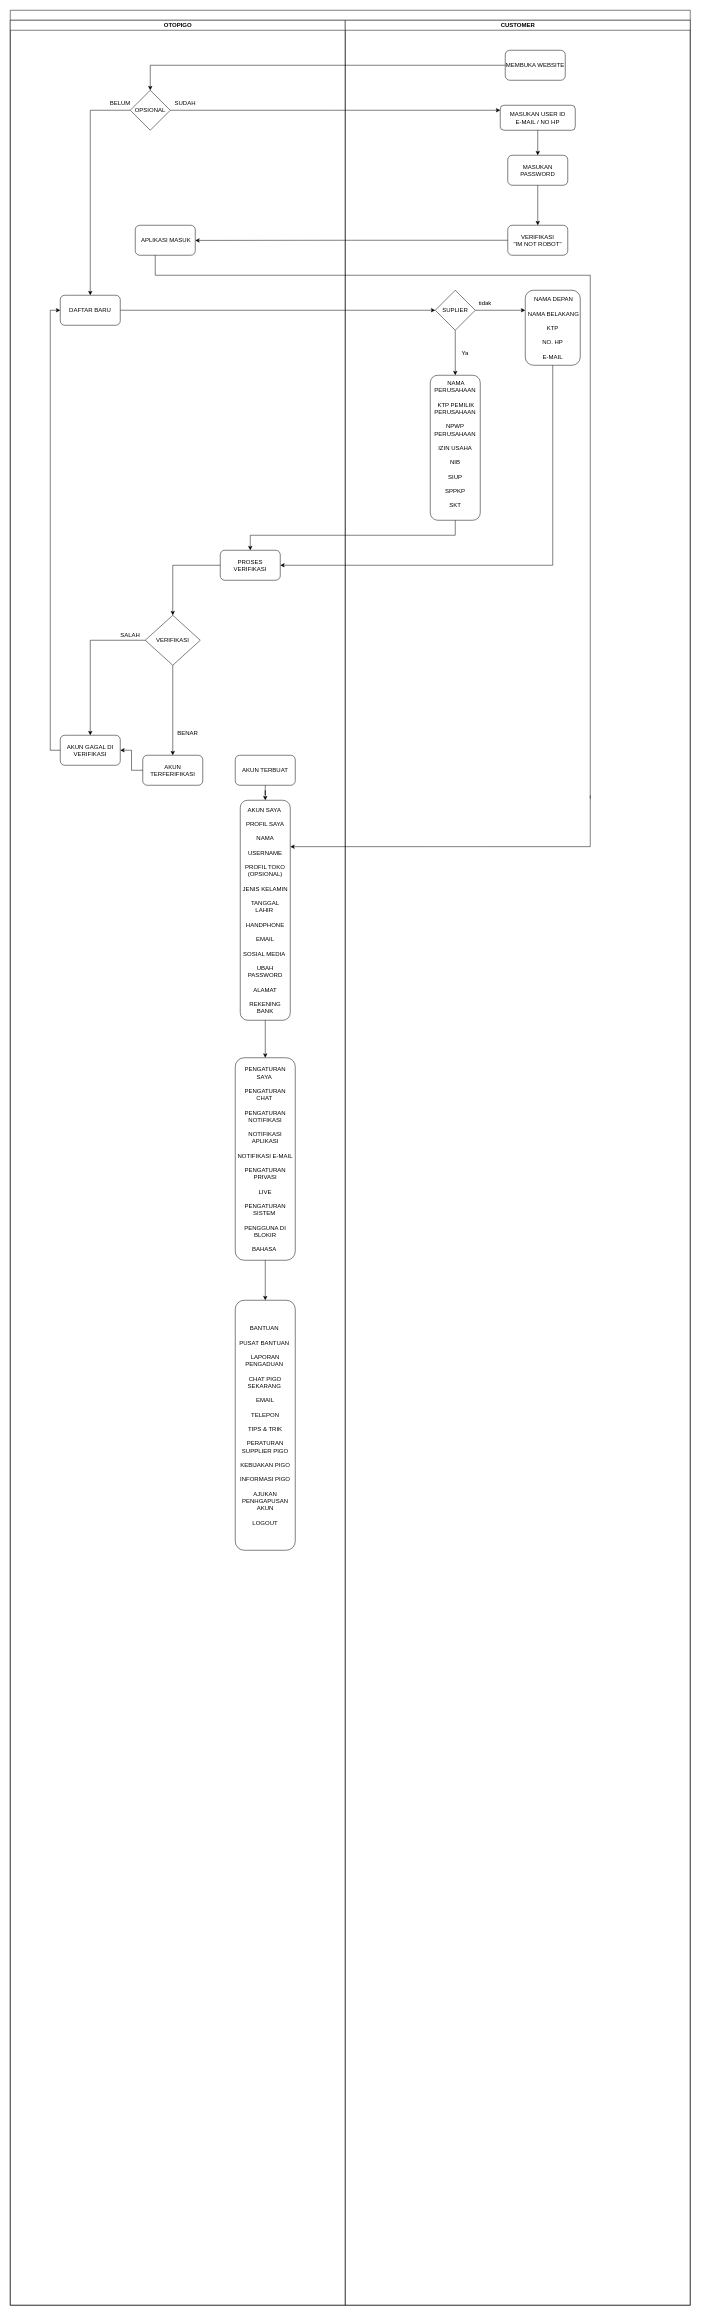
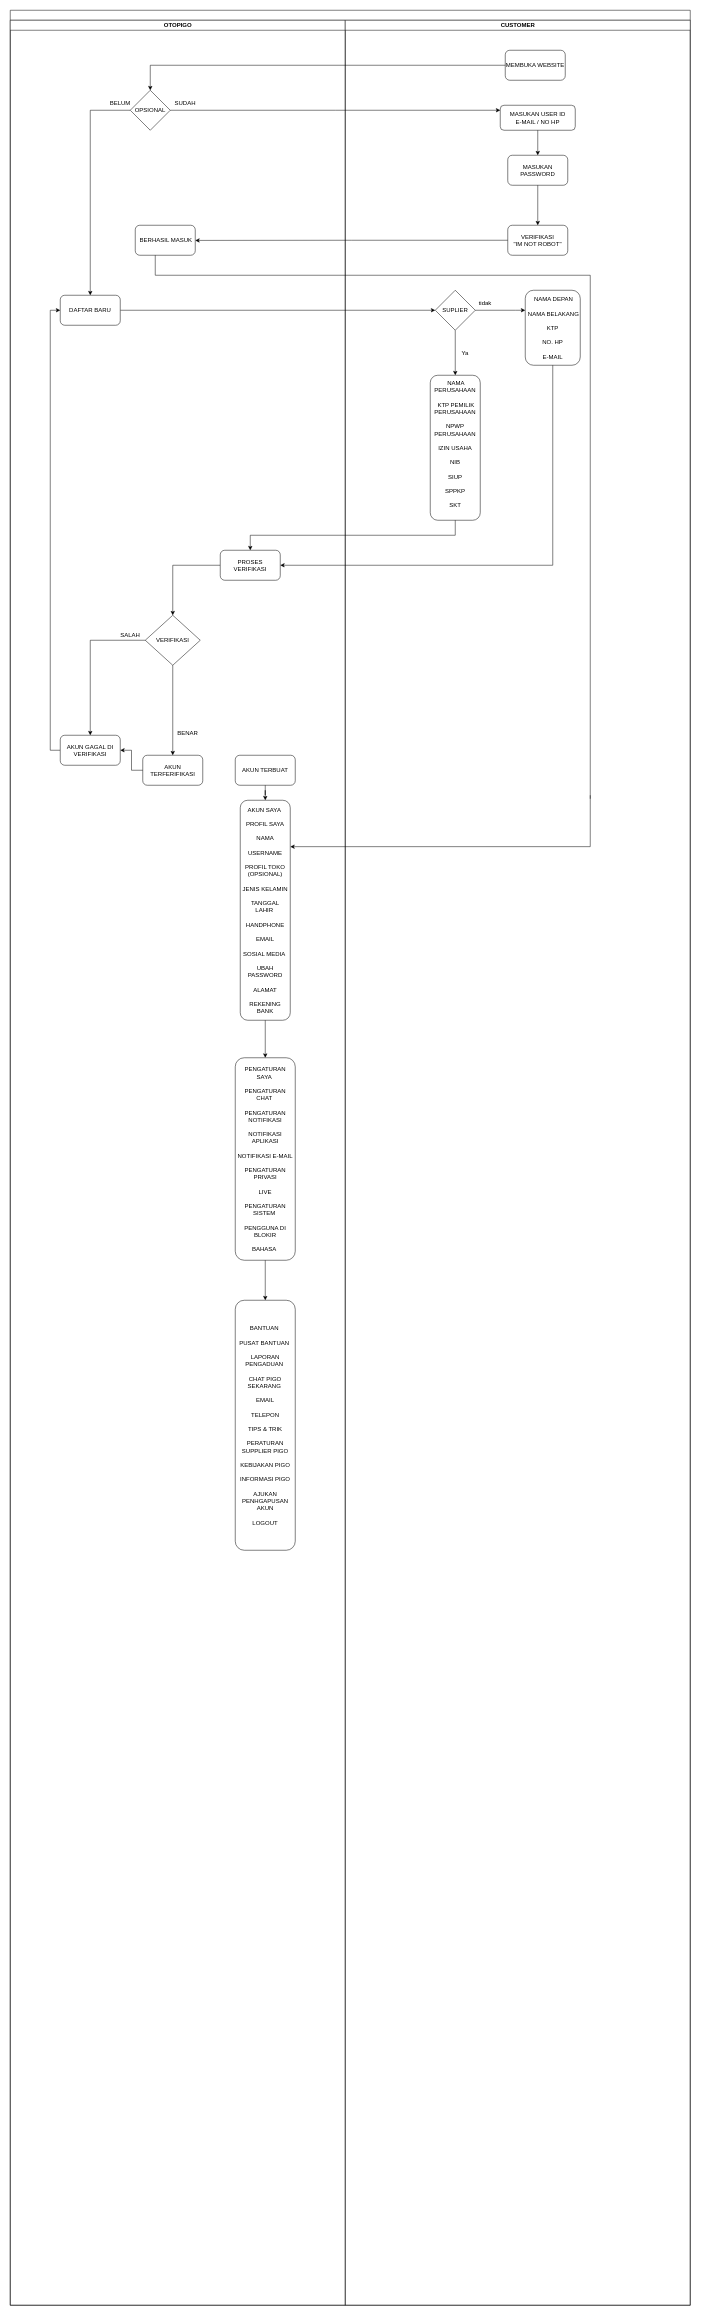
node "APLIKASI MASUK": label "APLIKASI MASUK" -> "BERHASIL MASUK"
